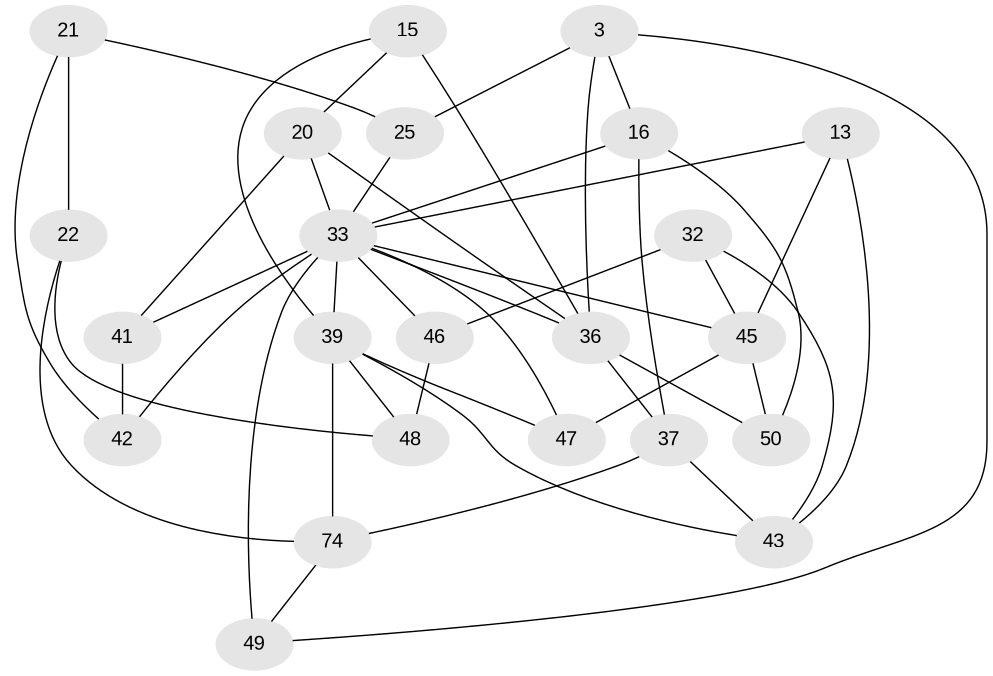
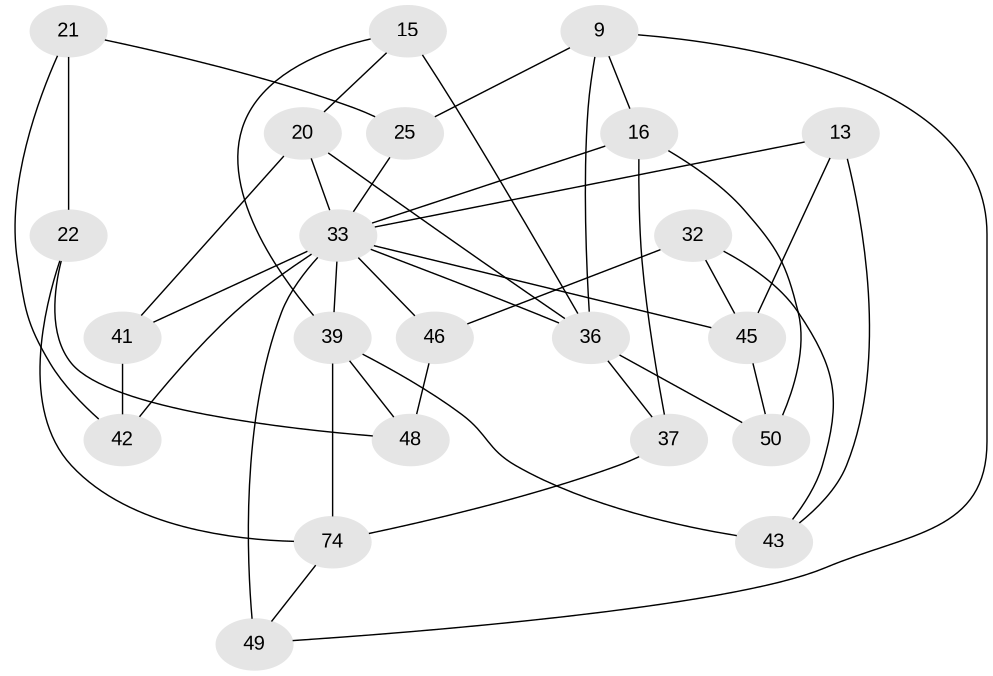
node "3": label "3" -> "9"
node "47": removed
edge "37" -- "43": removed
